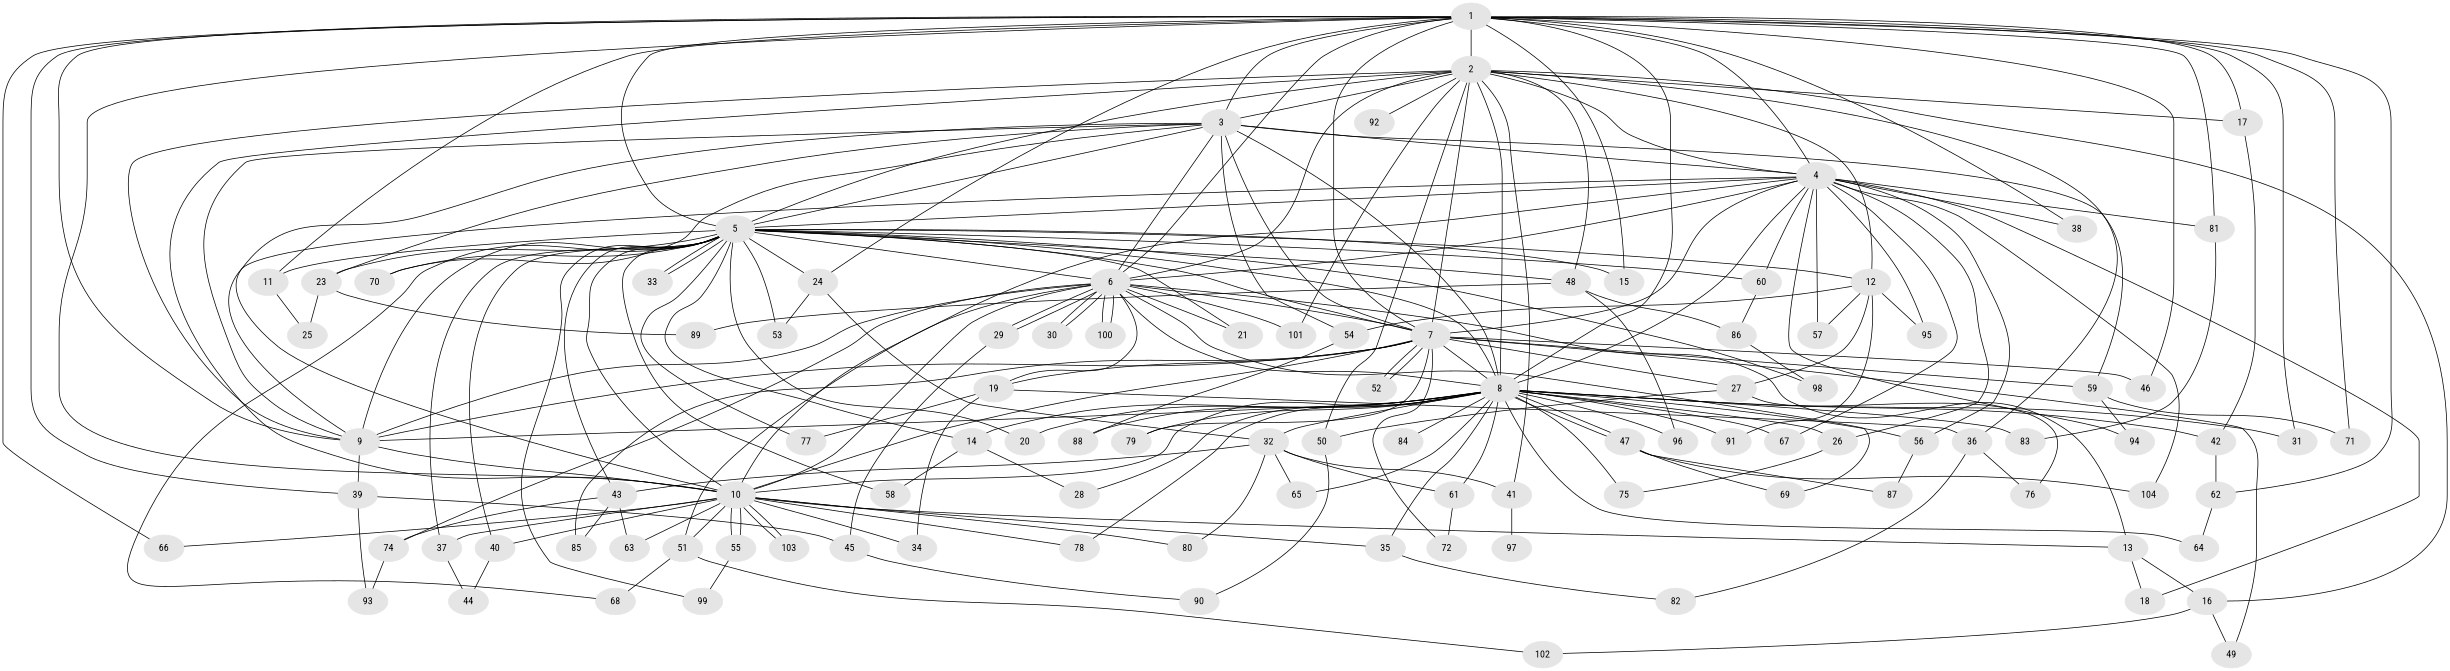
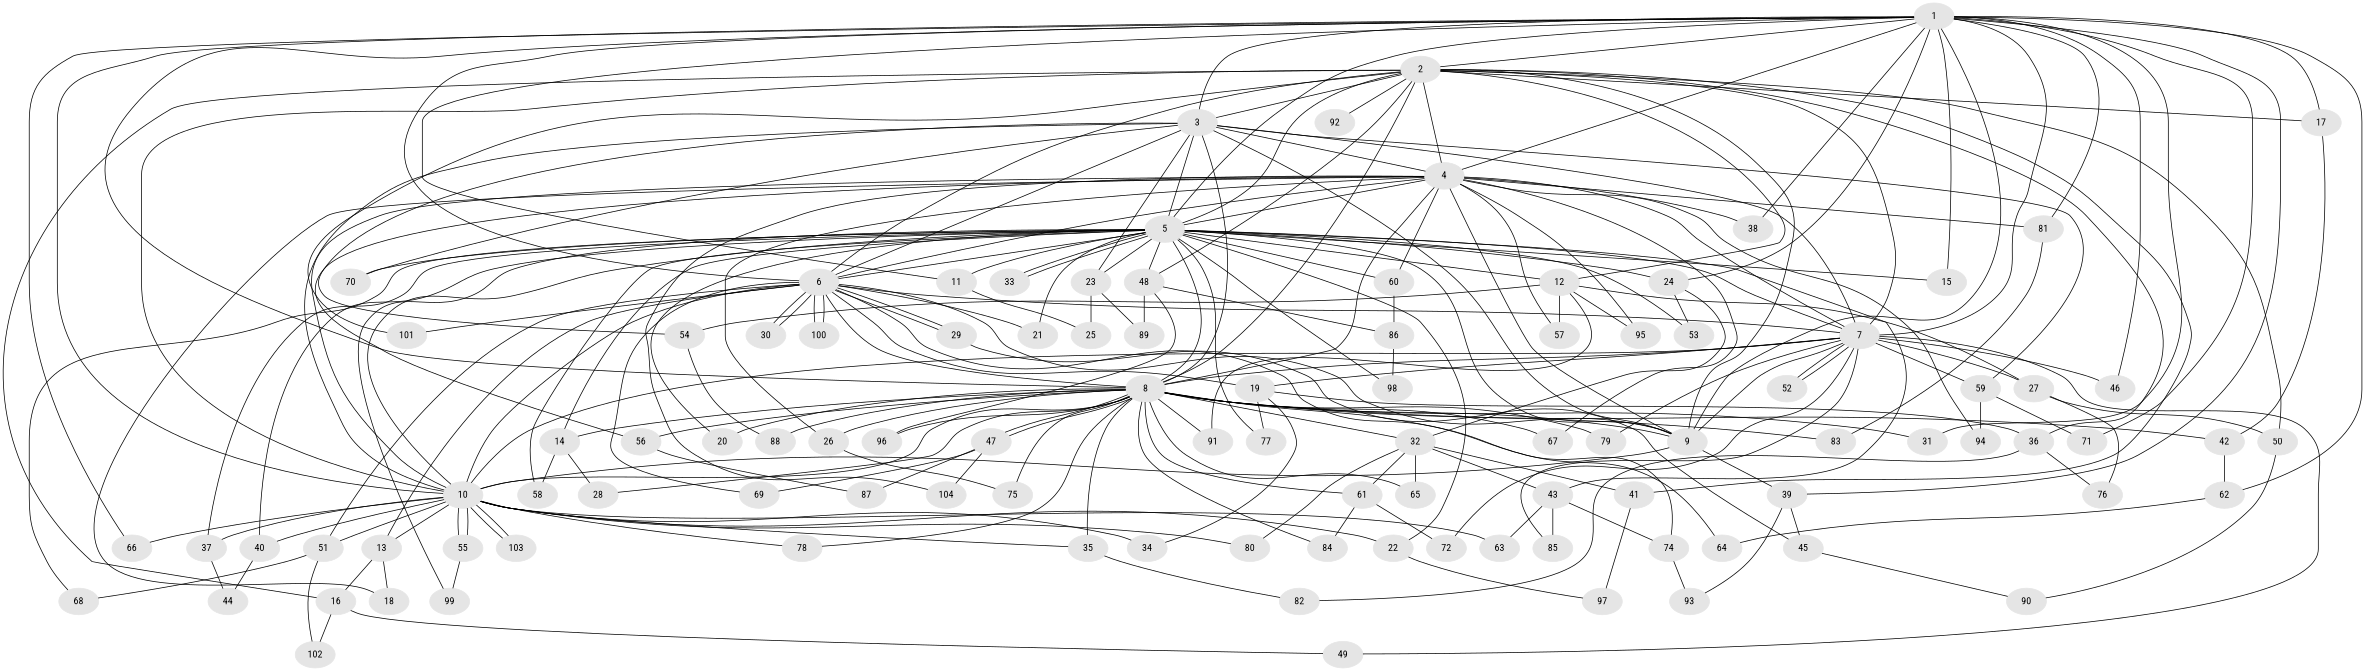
edge "61" -- "84": added
node "22": added
